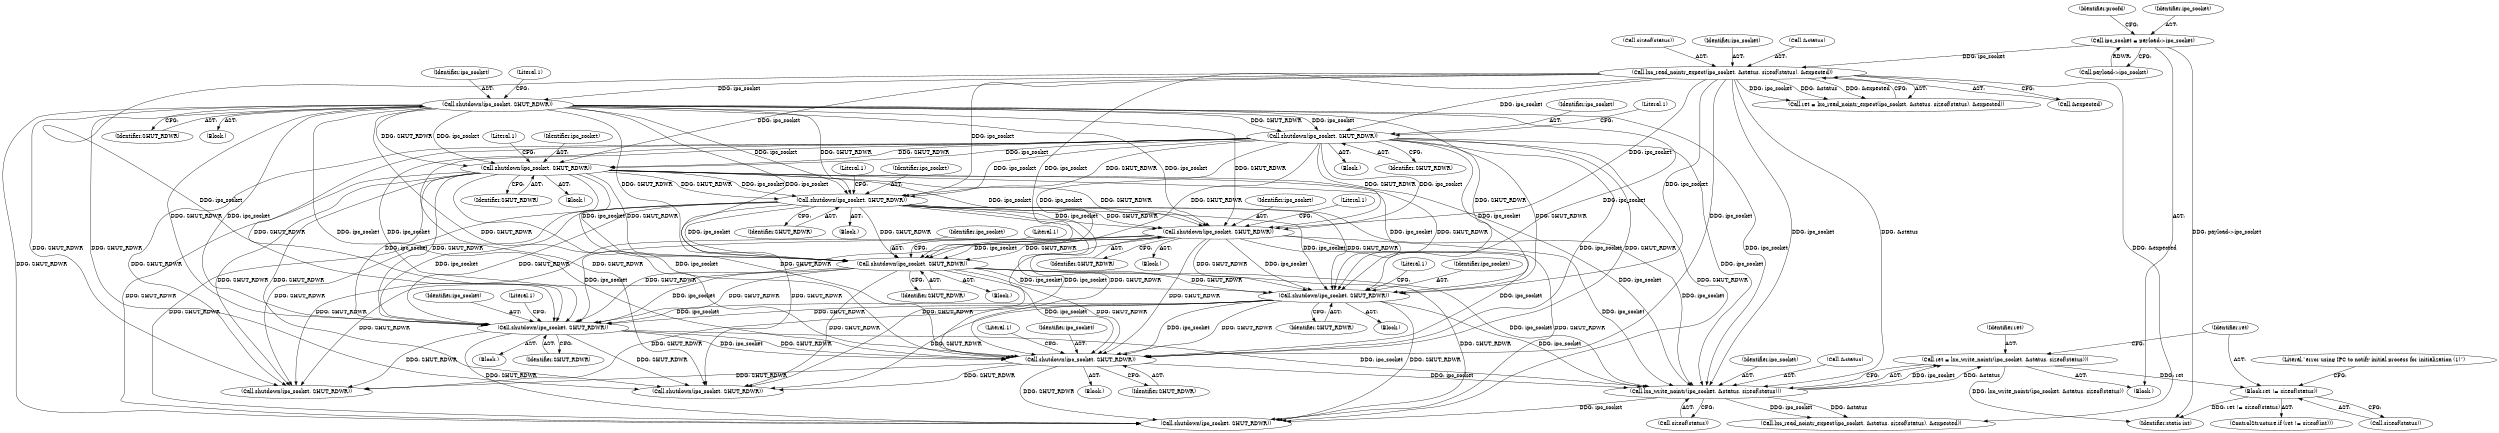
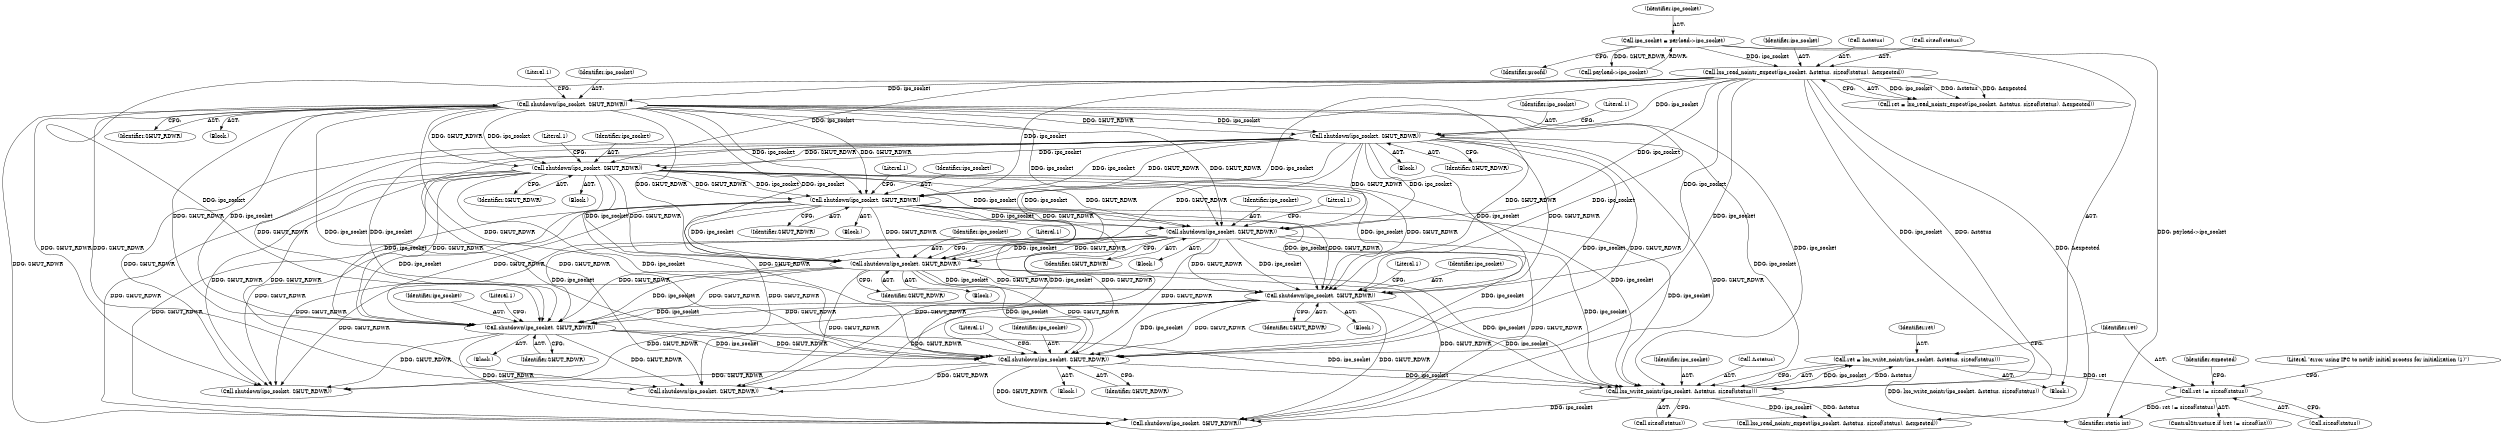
edge "(Identifier,procfd)" -> "(Call,ipc_socket = payload->ipc_socket)": reversed
edge "(Call,ipc_socket = payload->ipc_socket)" -> "(Call,payload->ipc_socket)": label "CFG: " -> "DDG: SHUT_RDWR"
node "(Call,&expected)": removed
node "(Identifier,expected)": added
node "(Block,ret != sizeof(status))": label "(Block,ret != sizeof(status))" -> "(Call,ret != sizeof(status))"
